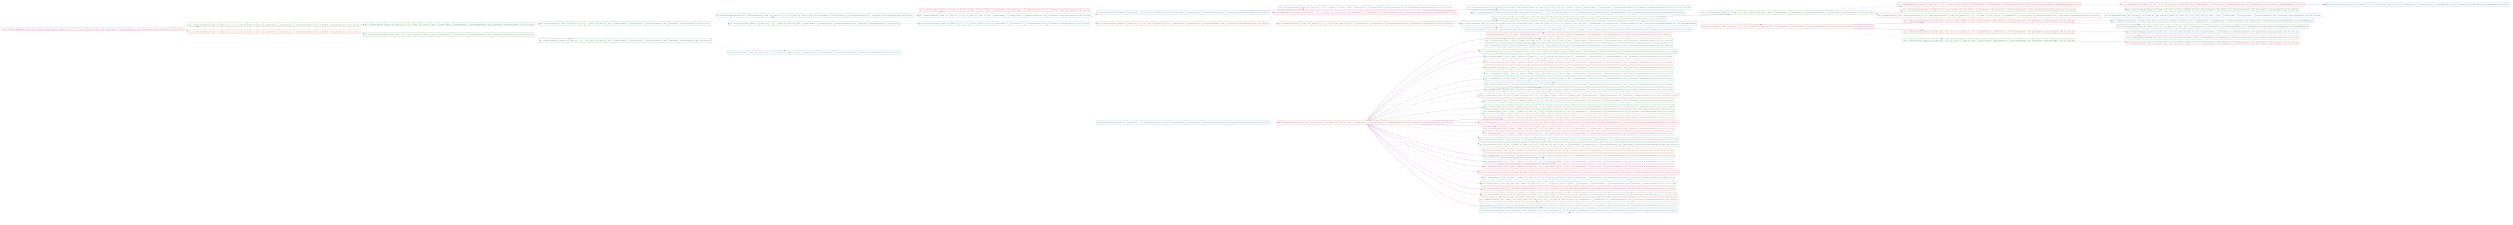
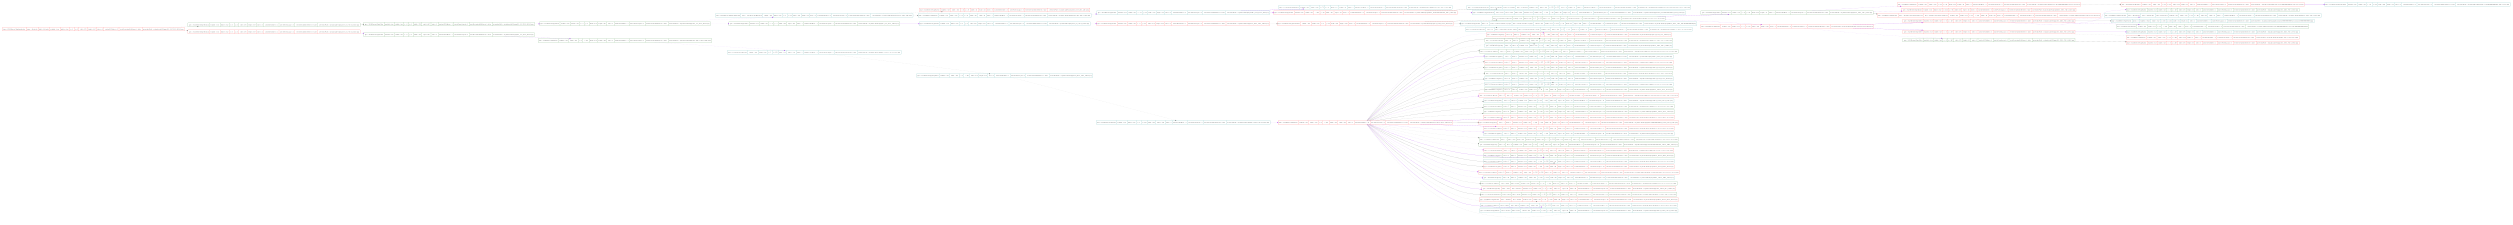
node "type = XCUIElementTypeKeyboard": added
